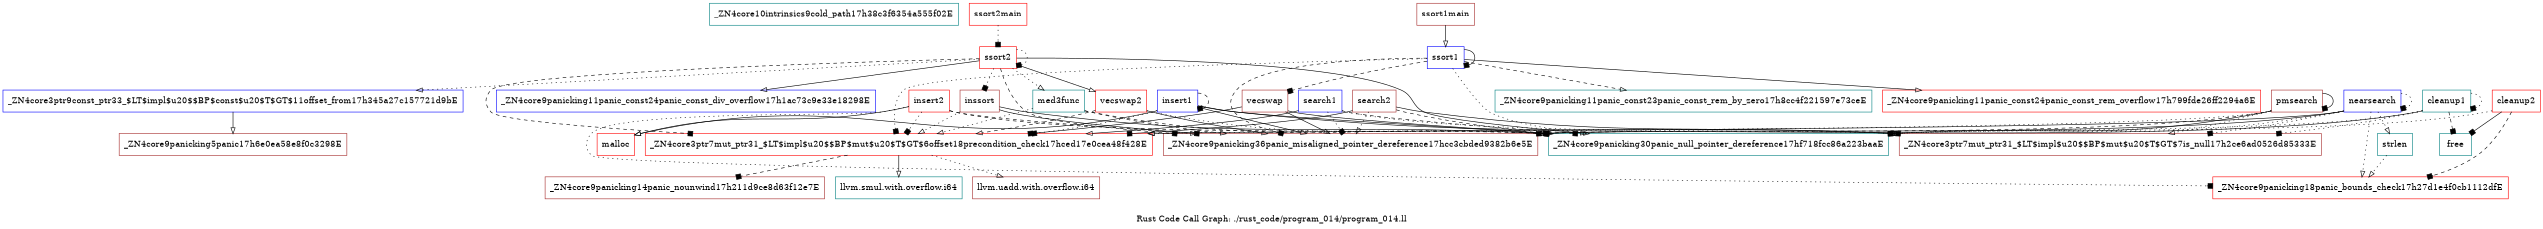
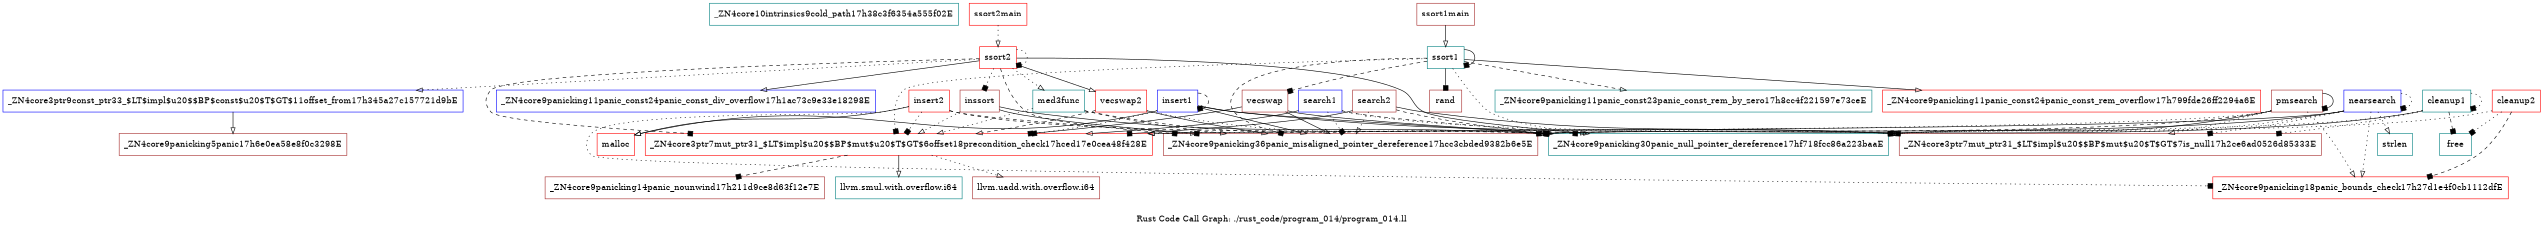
edge "ssort2main" -> "ssort2": arrowhead box -> onormal
node "ssort1": color blue -> teal
node "rand": added
edge "cleanup2" -> "free": style solid -> dotted
edge "strlen" -> "_ZN4core9panicking18panic_bounds_check17h27d1e4f0cb1112dfE": now "pmsearch" -> "_ZN4core9panicking18panic_bounds_check17h27d1e4f0cb1112dfE"
